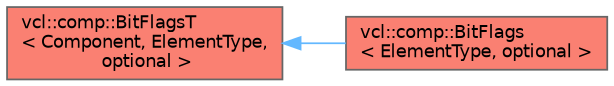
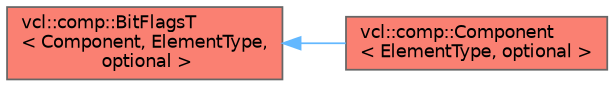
node "vcl::comp::BitFlags < ElementType, optional >": label "vcl::comp::BitFlags < ElementType, optional >" -> "vcl::comp::Component < ElementType, optional >"
